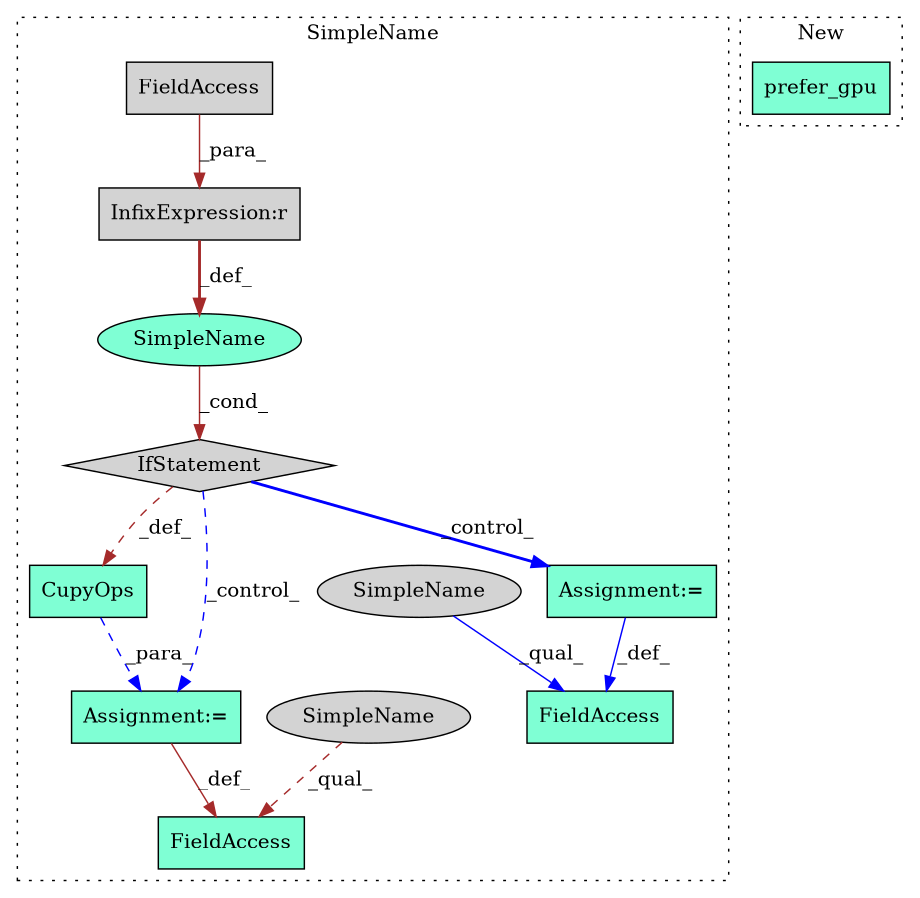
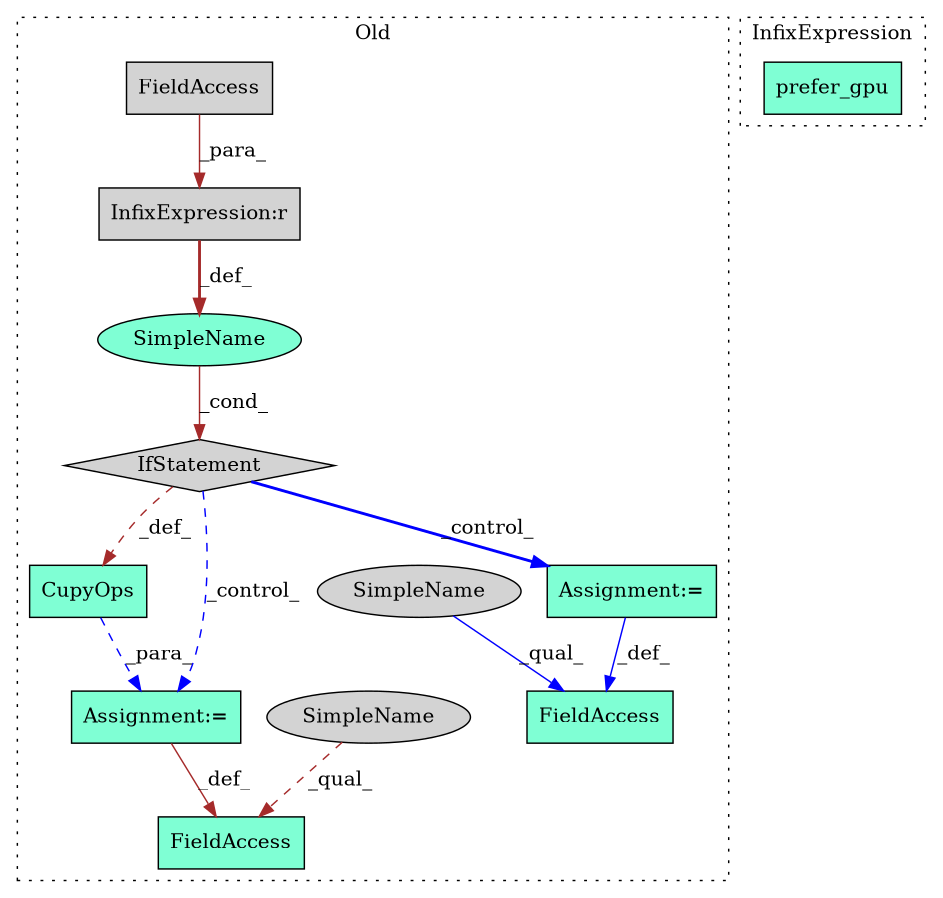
cluster "SimpleName": label "SimpleName" -> "Old"
cluster "New": label "New" -> "InfixExpression"
